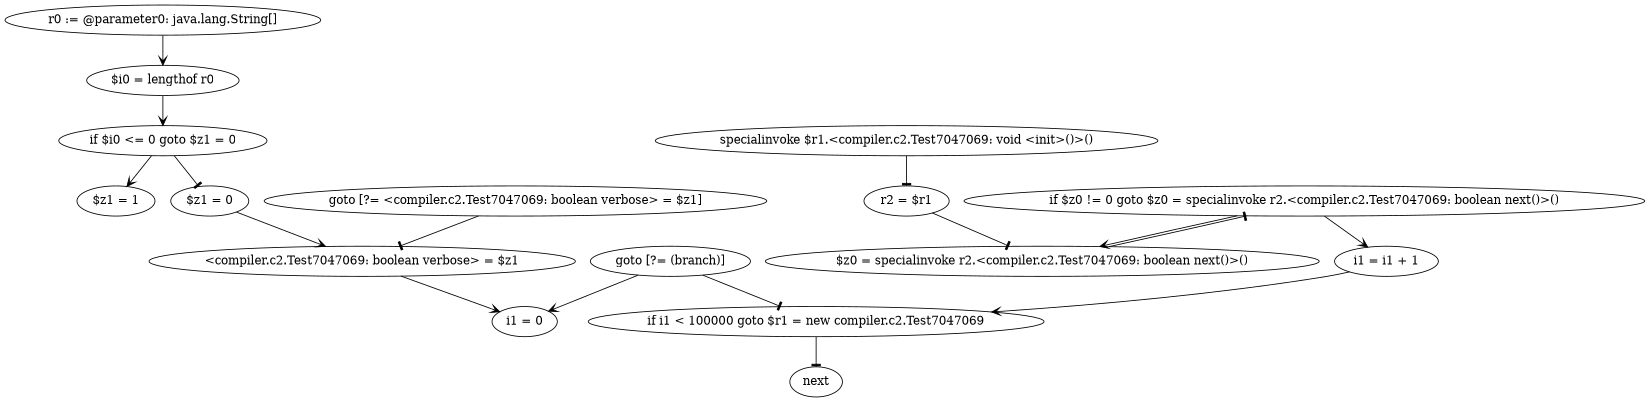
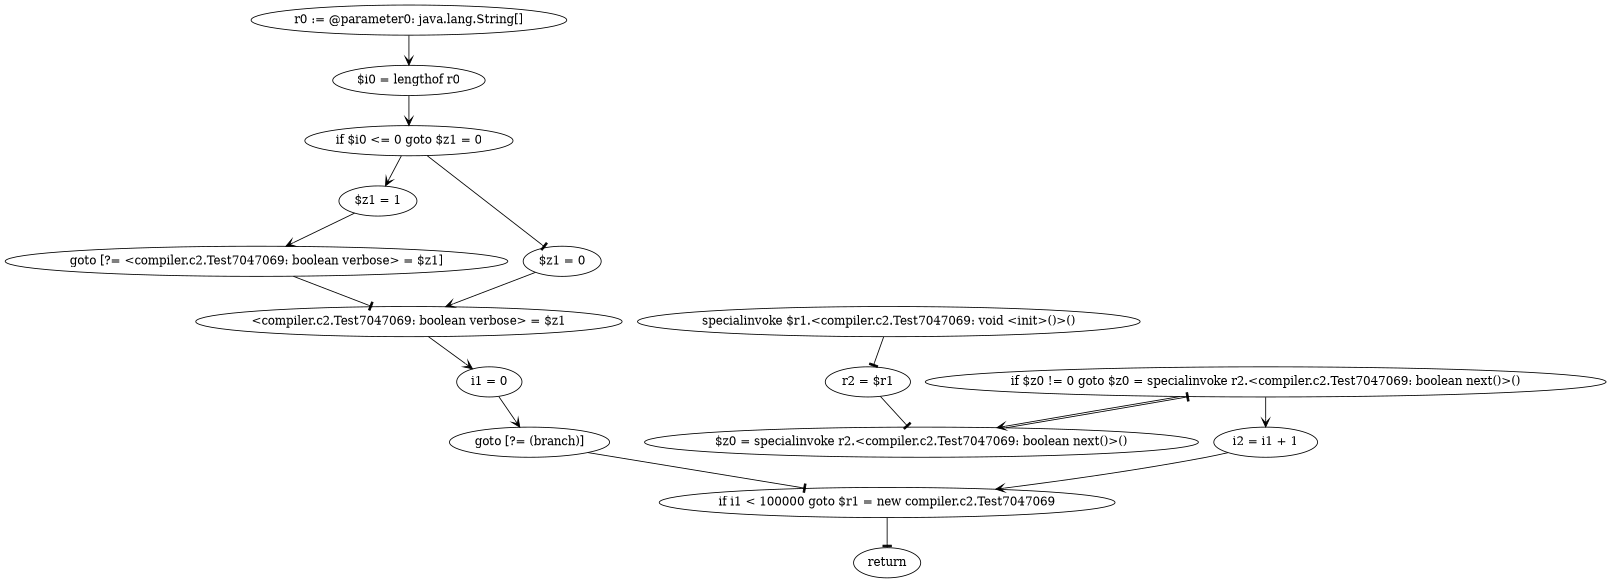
edge "$z1 = 1" -> "goto [?= <compiler.c2.Test7047069: boolean verbose> = $z1]": added
node "i1 = i1 + 1": label "i1 = i1 + 1" -> "i2 = i1 + 1"
edge "goto [?= (branch)]" -> "i1 = 0": reversed
node "next": label "next" -> "return"
